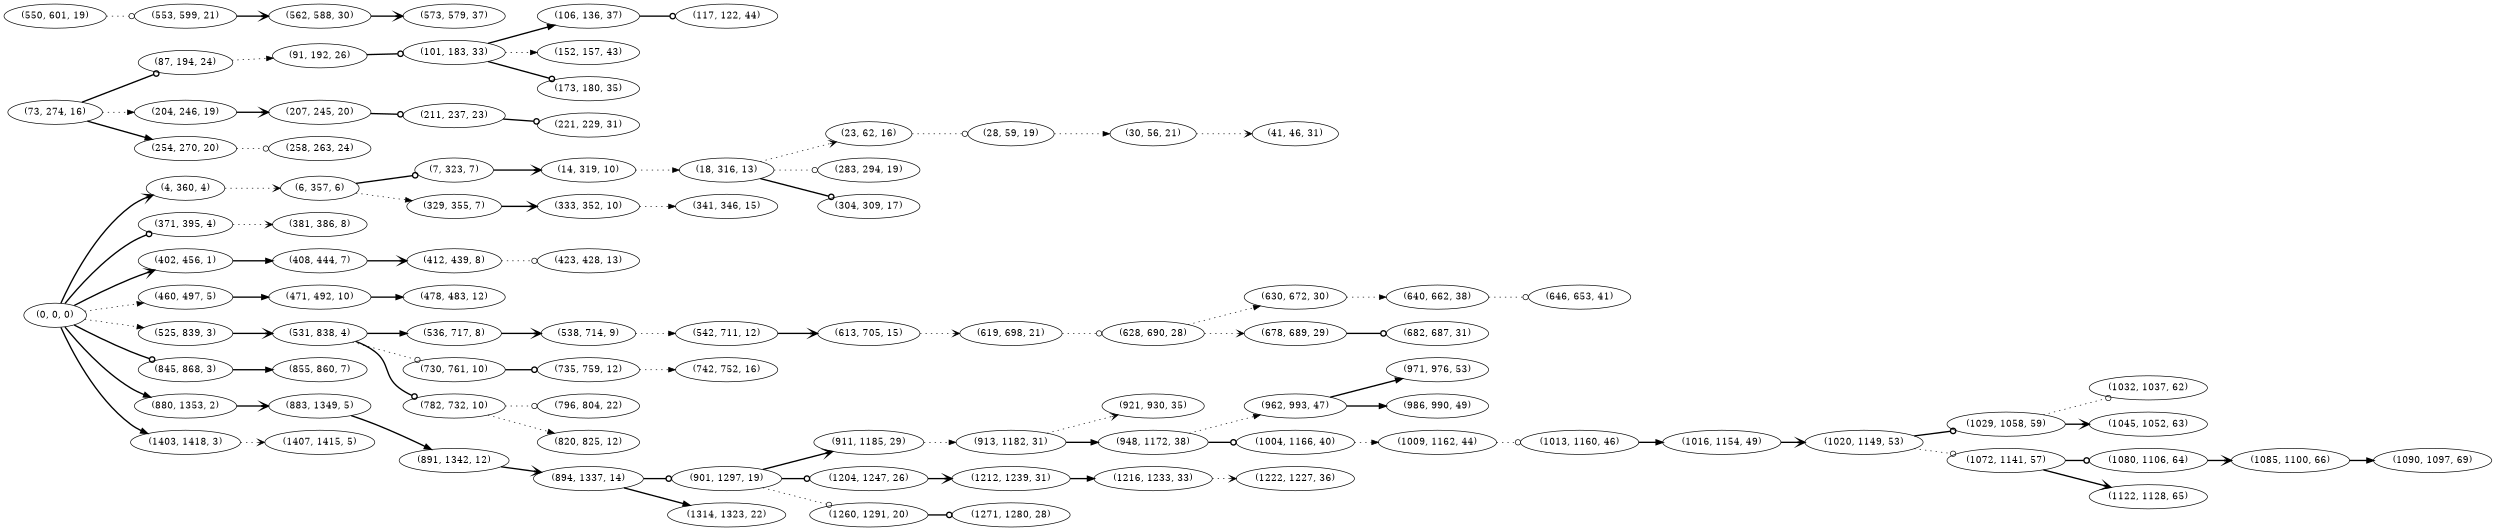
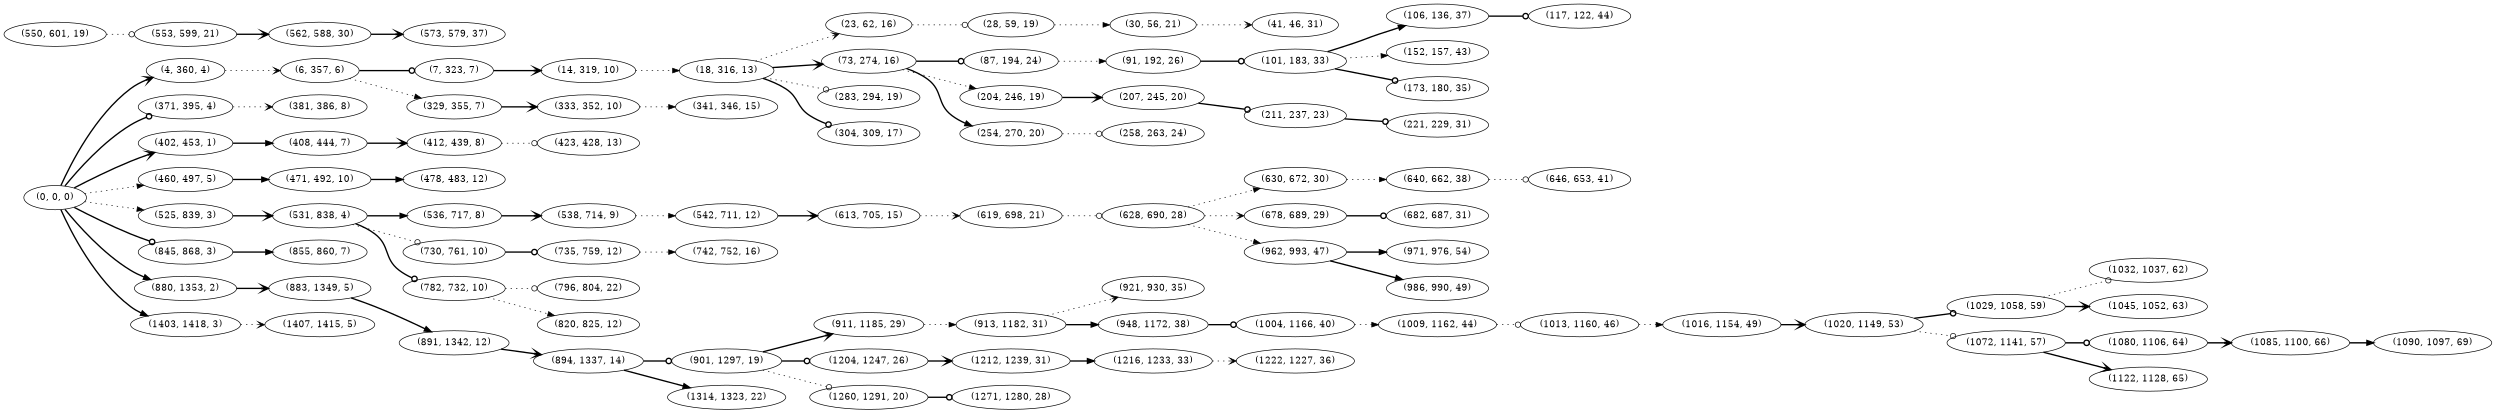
edge "(18, 316, 13)" -> "(73, 274, 16)": added
node "(402, 456, 1)": label "(402, 456, 1)" -> "(402, 453, 1)"
node "(971, 976, 53)": label "(971, 976, 53)" -> "(971, 976, 54)"
edge "(948, 1172, 38)" -> "(962, 993, 47)": now "(628, 690, 28)" -> "(962, 993, 47)"
edge "(1013, 1160, 46)" -> "(1016, 1154, 49)": style bold -> dotted
